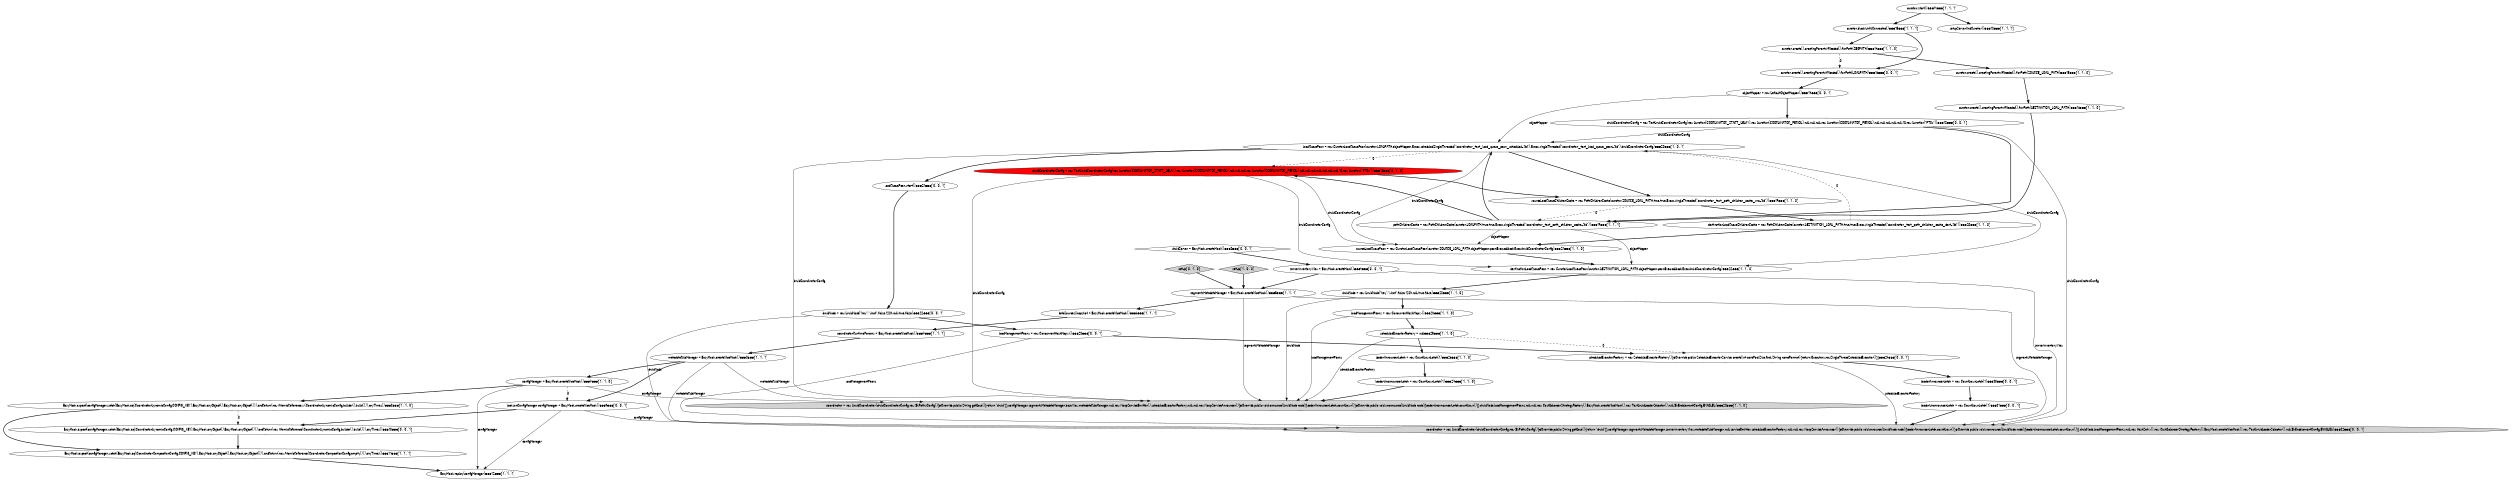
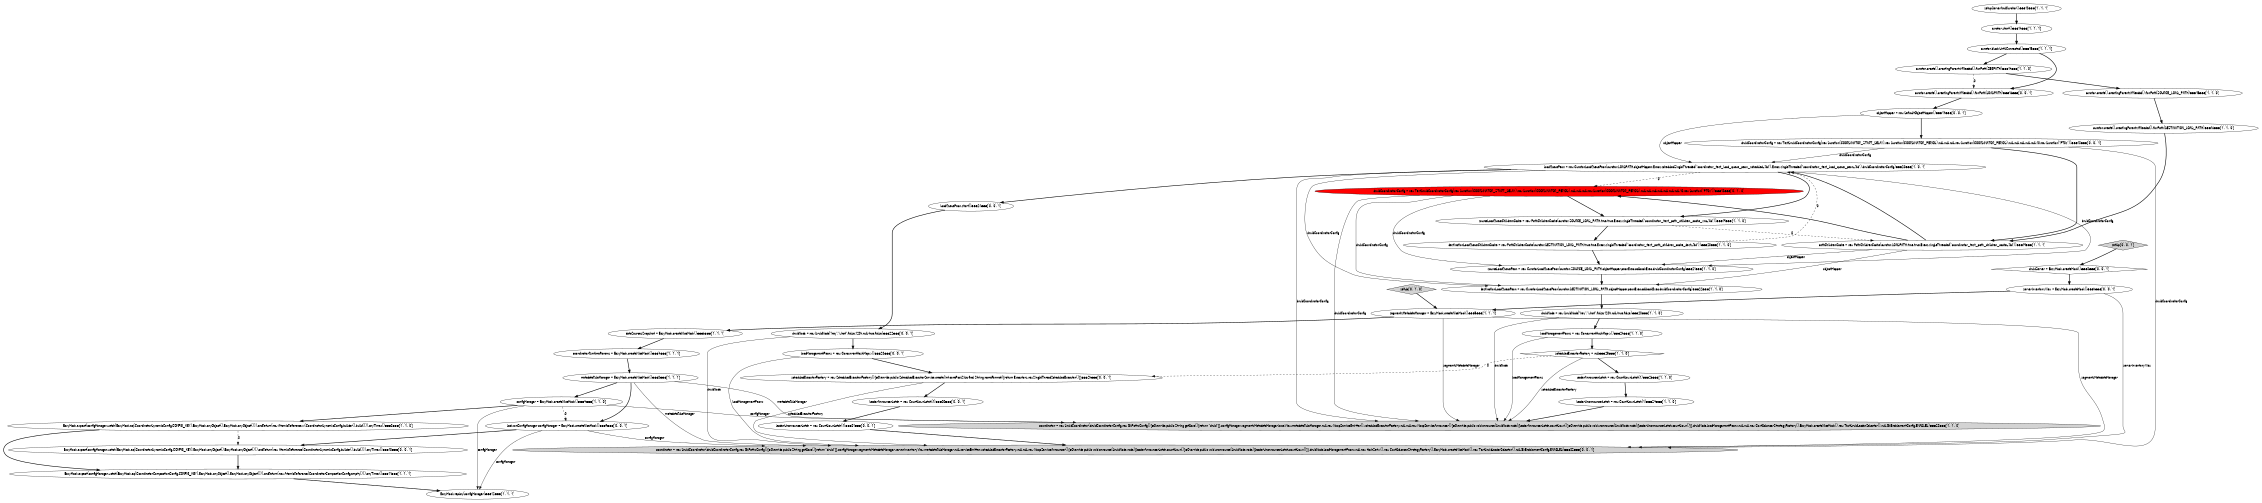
edge "curator.start()@@@14@@@['1', '1', '1']" -> "setupServerAndCurator()@@@13@@@['1', '1', '1']": reversed
node "setUp['0', '0', '1']": added
node "setUp['1', '0', '0']": removed
node "scheduledExecutorFactory = null@@@25@@@['1', '1', '0']": shape ellipse -> diamond
